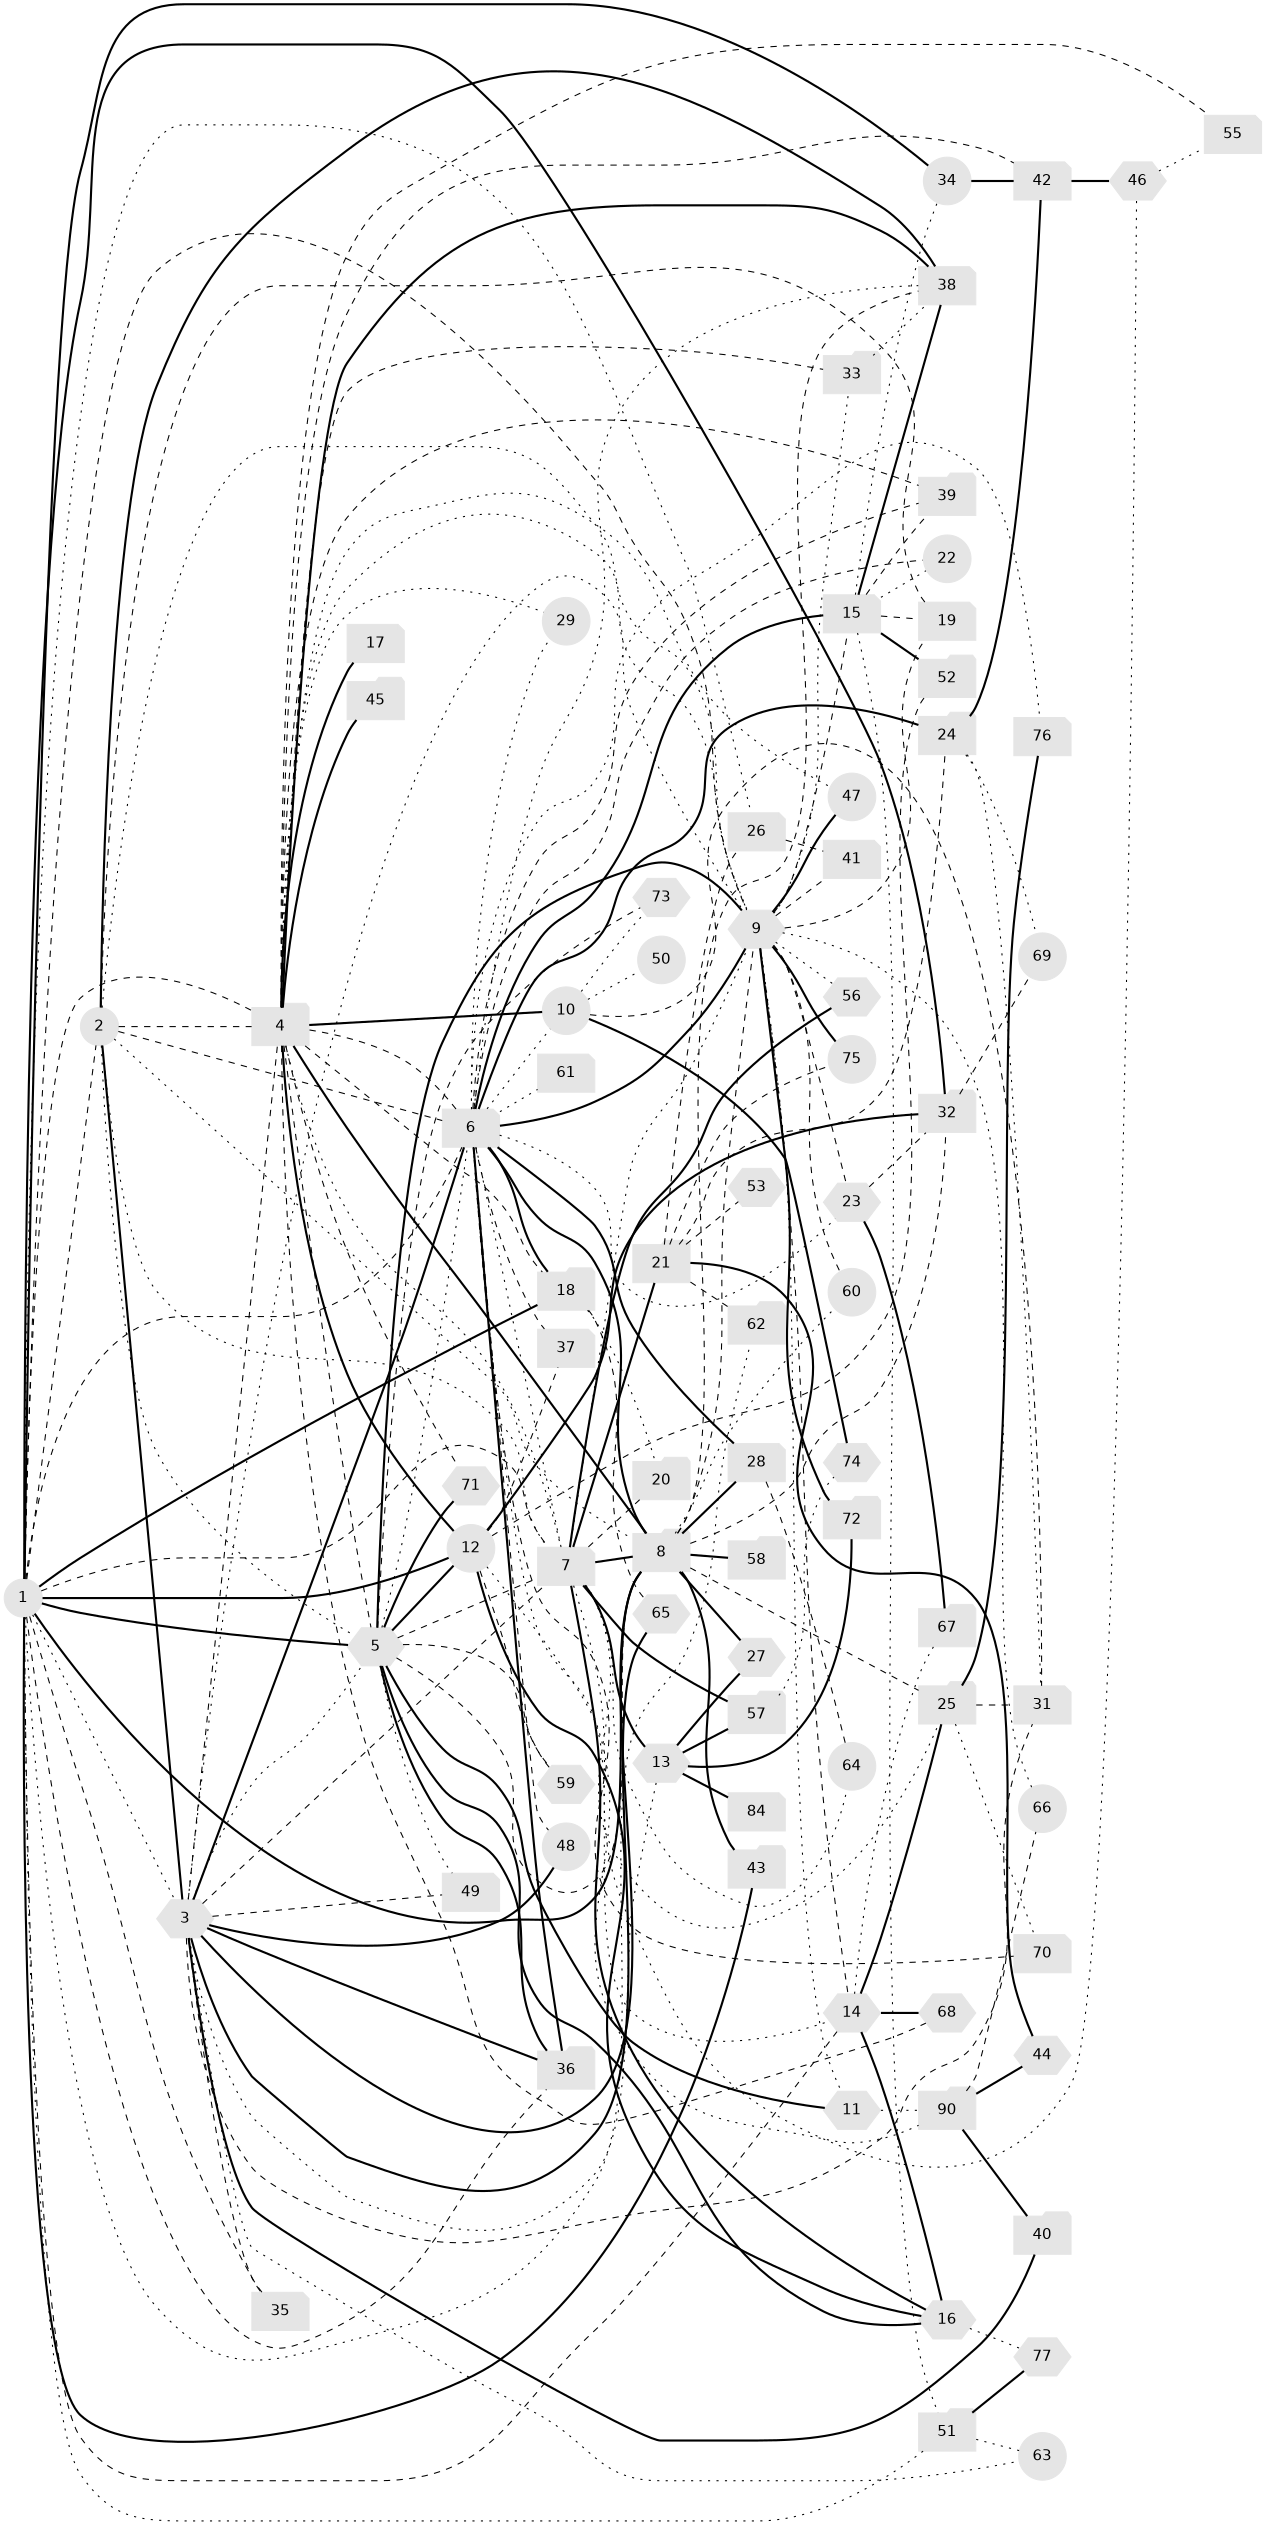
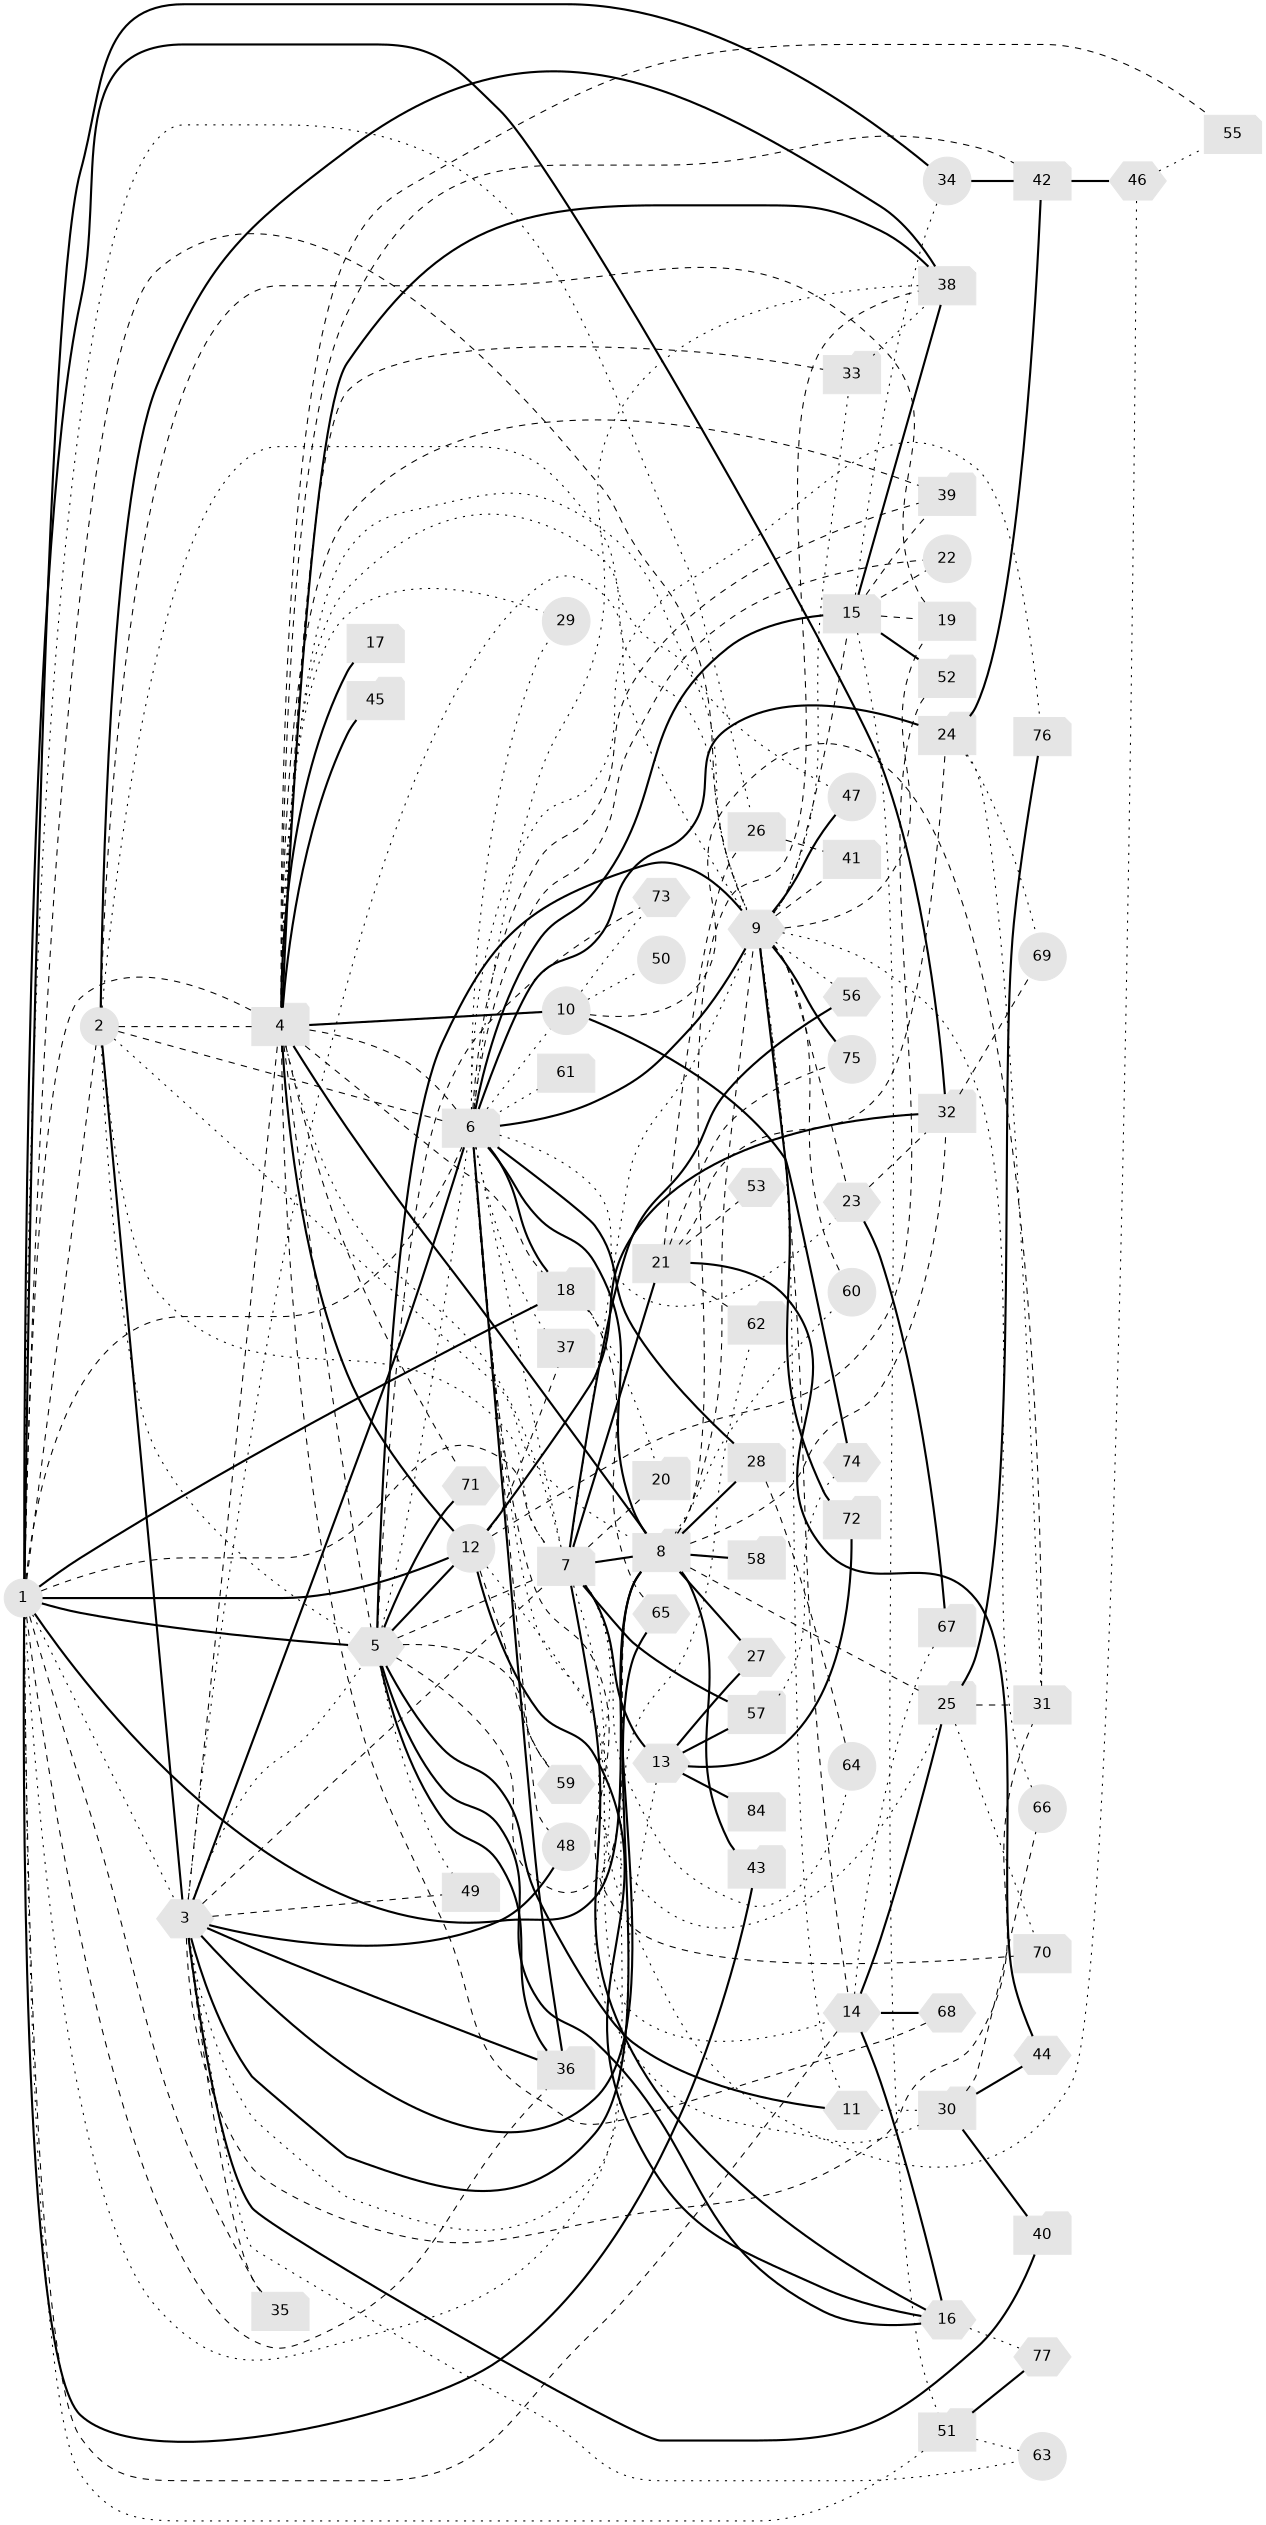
edge "22" -- "15": style dotted -> dashed
edge "6" -- "37": style dashed -> dotted
node "90": label "90" -> "30"
